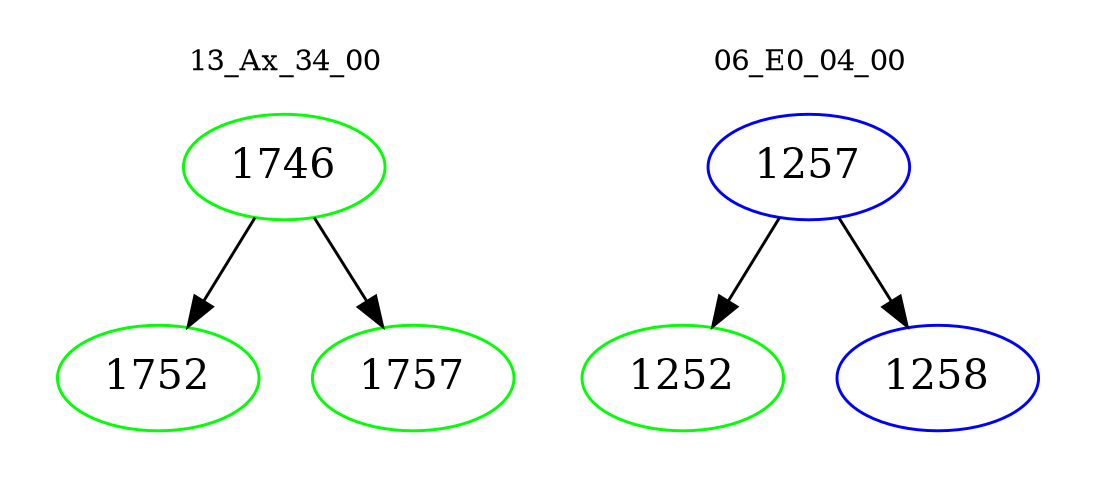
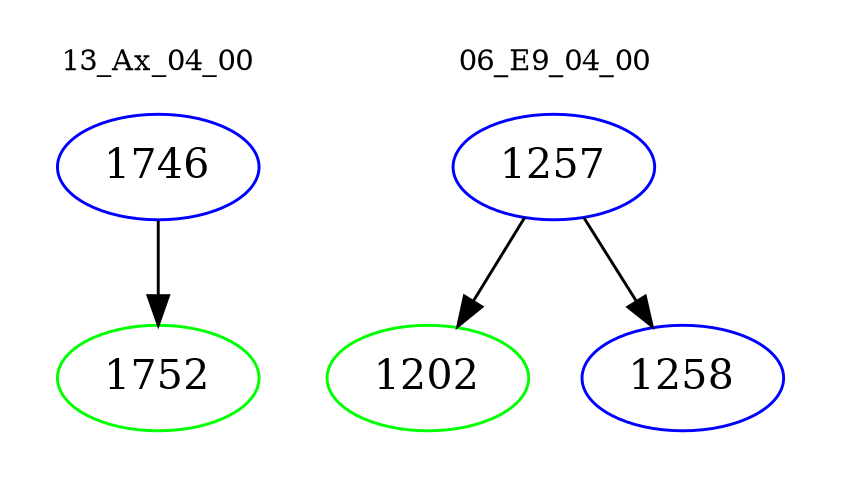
cluster "13_Ax_34_00": label "13_Ax_34_00" -> "13_Ax_04_00"
cluster "06_E0_04_00": label "06_E0_04_00" -> "06_E9_04_00"
node "1746": color green -> blue
node "1757": removed
node "1252": label "1252" -> "1202"
